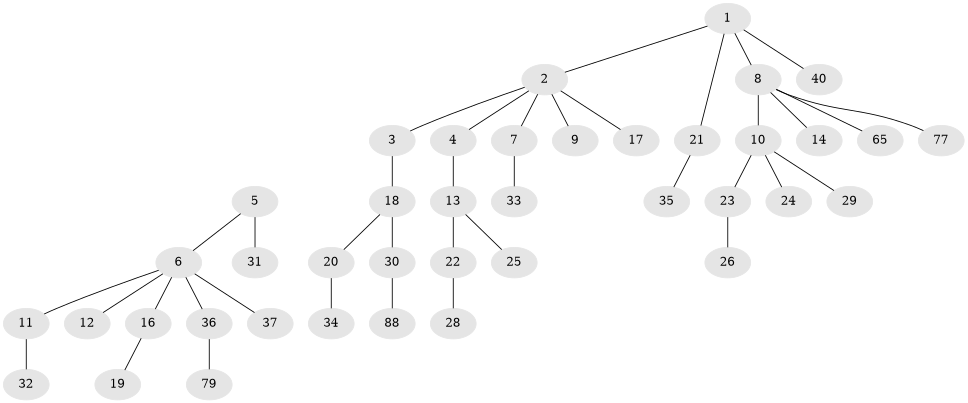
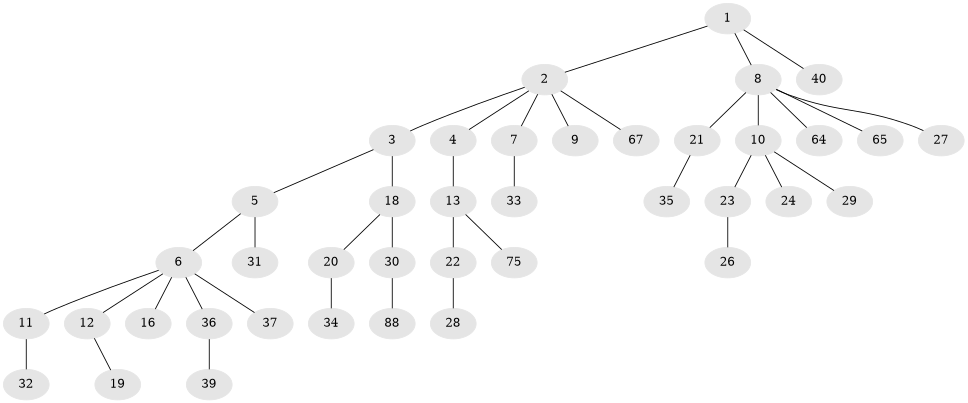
edge "1" -- "21": now "8" -- "21"
node "17": label "17" -> "67"
node "14": label "14" -> "64"
node "77": label "77" -> "27"
edge "3" -- "5": added
node "25": label "25" -> "75"
edge "16" -- "19": now "12" -- "19"
node "79": label "79" -> "39"
